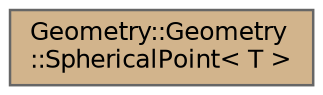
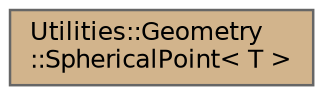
node "Geometry::Geometry ::SphericalPoint< T >": label "Geometry::Geometry ::SphericalPoint< T >" -> "Utilities::Geometry ::SphericalPoint< T >"
